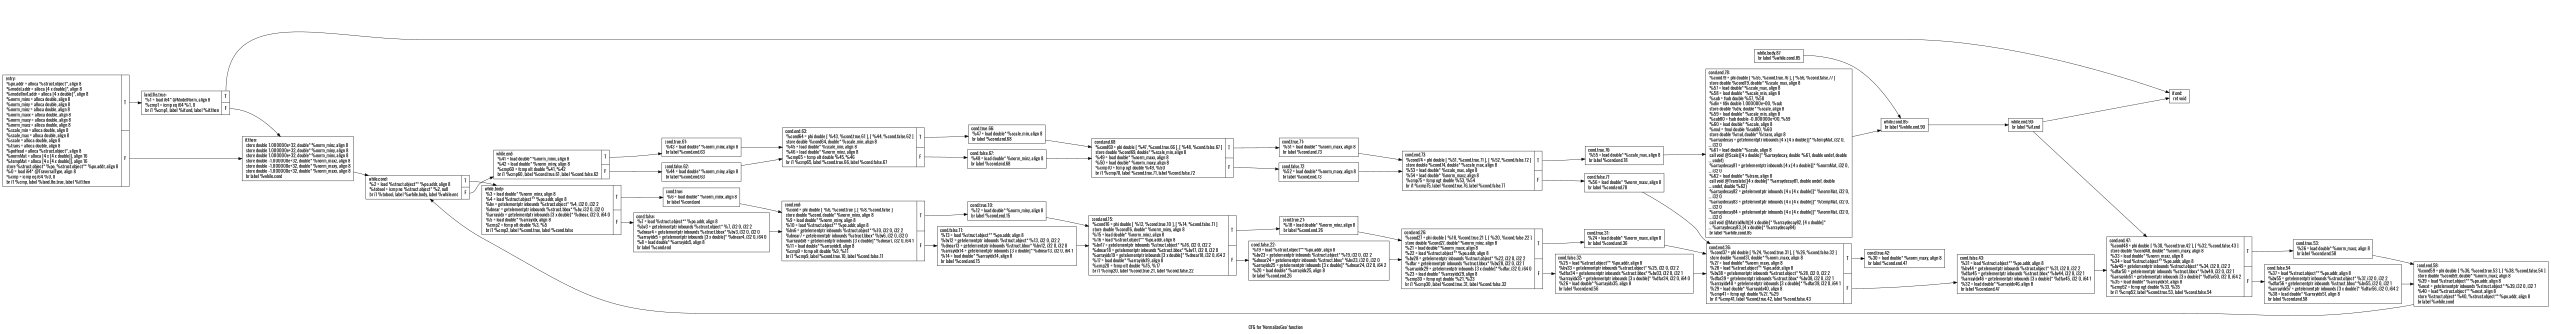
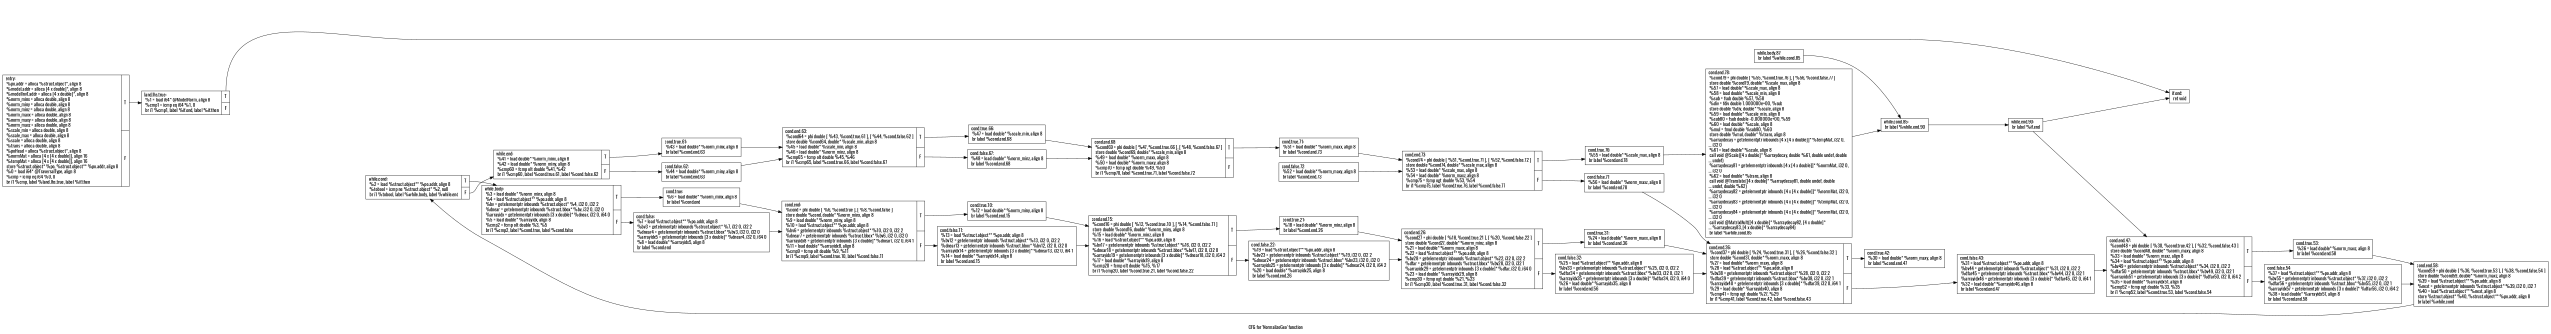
node "if.then:": removed
edge "cond.end.68:" -> "cond.false.72:": removed
